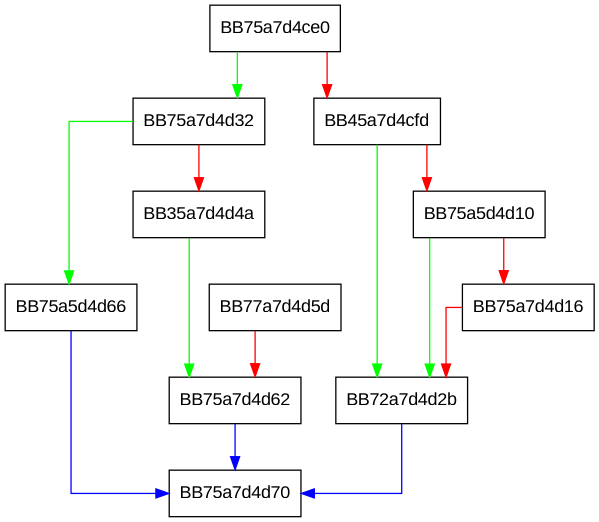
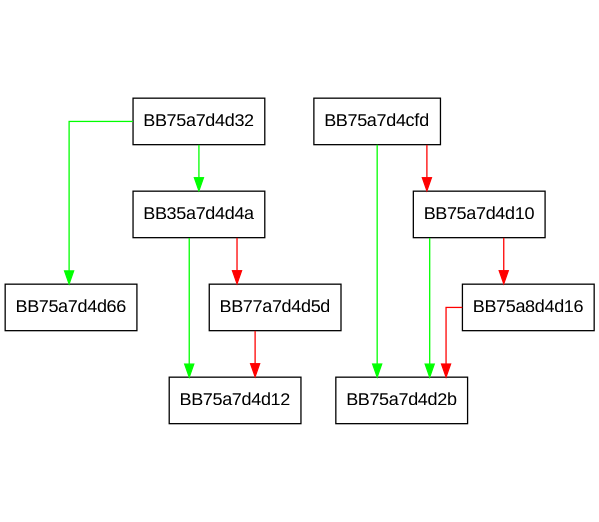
node "BB75a7d4ce0": removed
node "BB45a7d4cfd": label "BB45a7d4cfd" -> "BB75a7d4cfd"
edge "BB75a7d4d32" -> "BB35a7d4d4a": color red -> green
node "BB75a5d4d10": label "BB75a5d4d10" -> "BB75a7d4d10"
edge "BB35a7d4d4a" -> "BB77a7d4d5d": added
node "BB75a5d4d66": label "BB75a5d4d66" -> "BB75a7d4d66"
node "BB75a7d4d16": label "BB75a7d4d16" -> "BB75a8d4d16"
node "BB75a7d4d62": label "BB75a7d4d62" -> "BB75a7d4d12"
node "BB72a7d4d2b": label "BB72a7d4d2b" -> "BB75a7d4d2b"
node "BB75a7d4d70": removed
